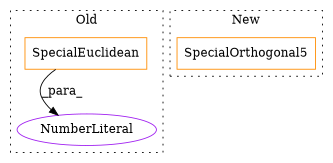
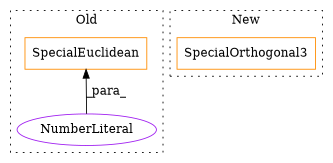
node "SpecialOrthogonal5": label "SpecialOrthogonal5" -> "SpecialOrthogonal3"
edge "SpecialEuclidean" -> "NumberLiteral": reversed
